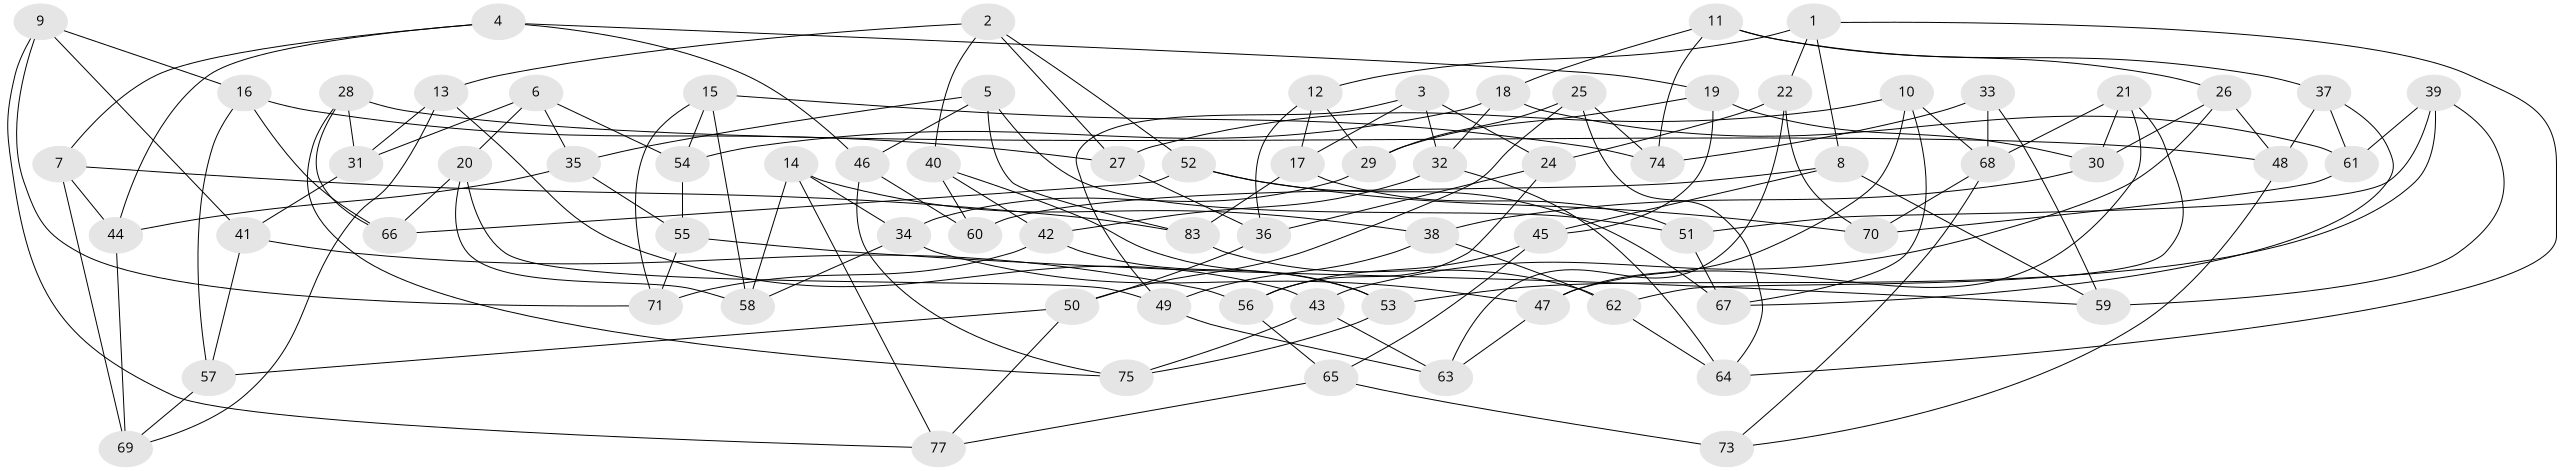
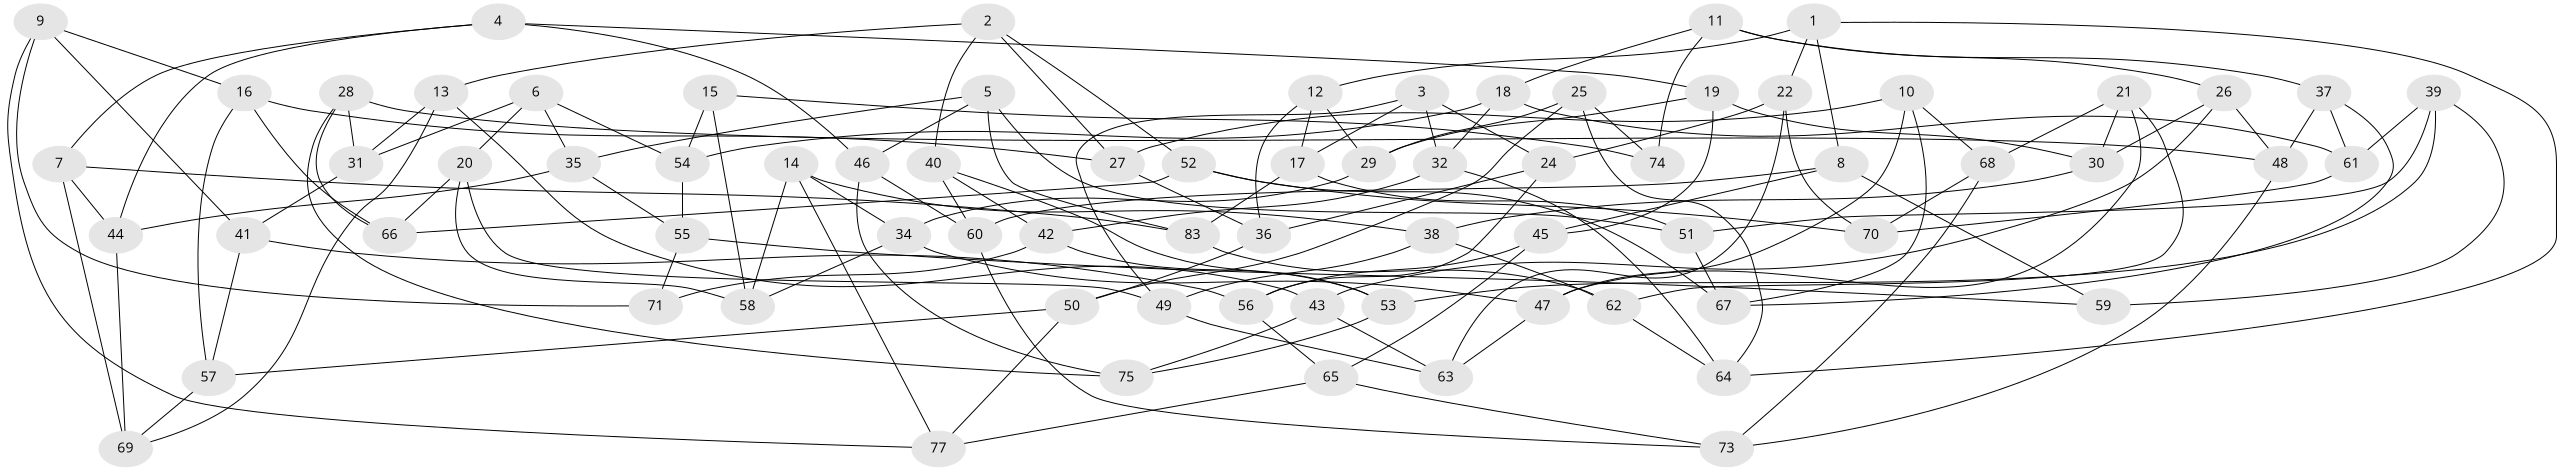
node "33": removed
edge "15" -- "71": removed
edge "60" -- "73": added
